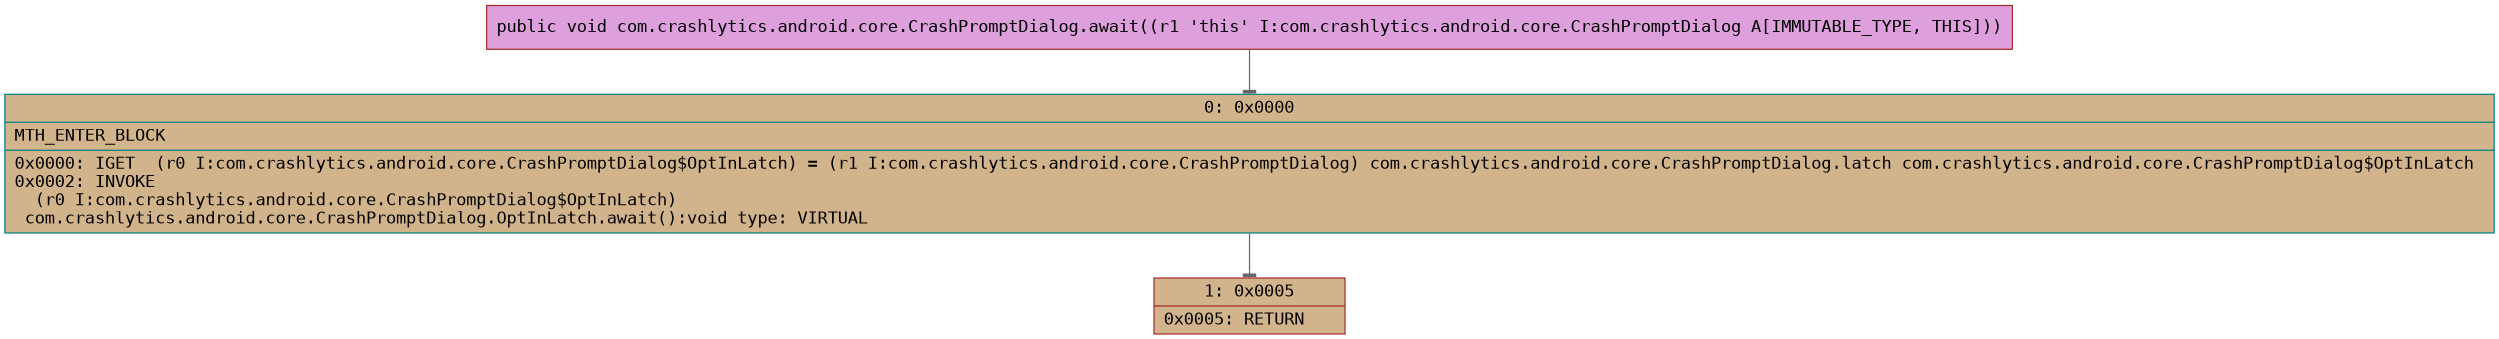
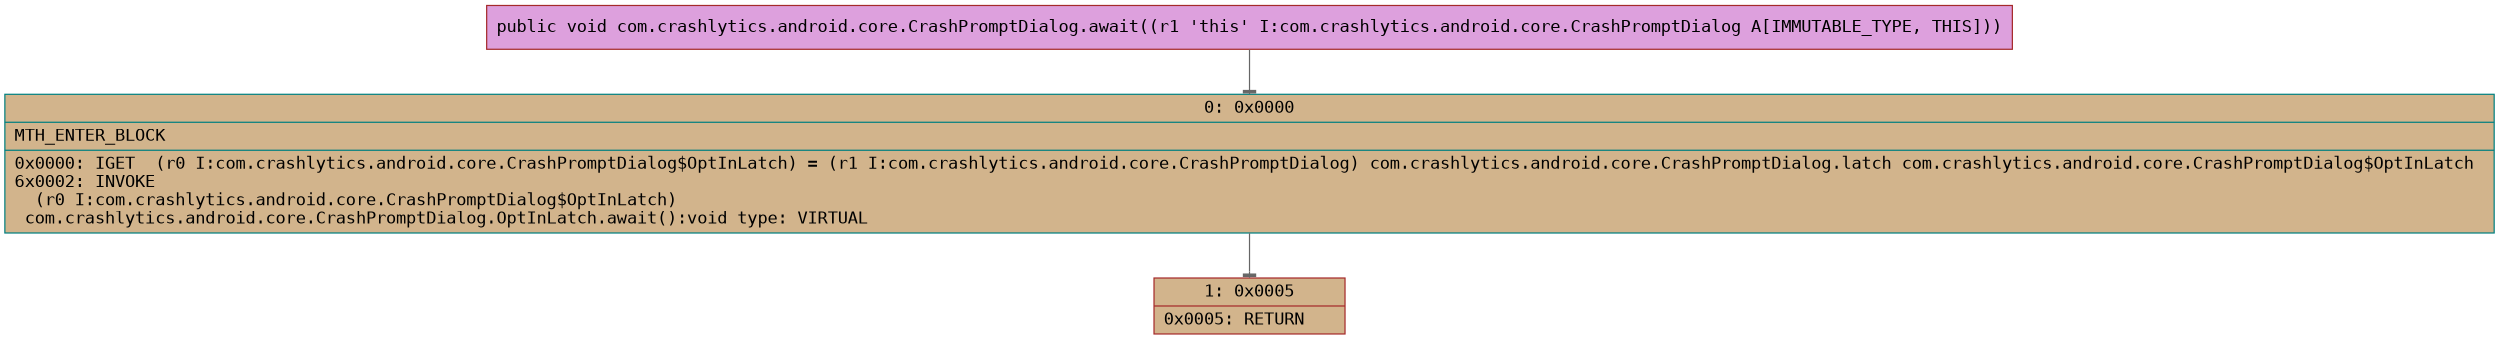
node "0: 0x0000": text "0x0002: INVOKE" -> "6x0002: INVOKE"
